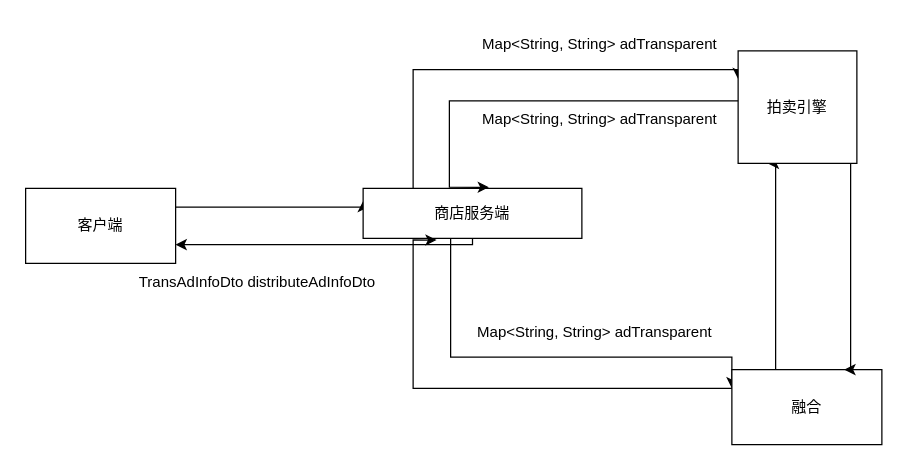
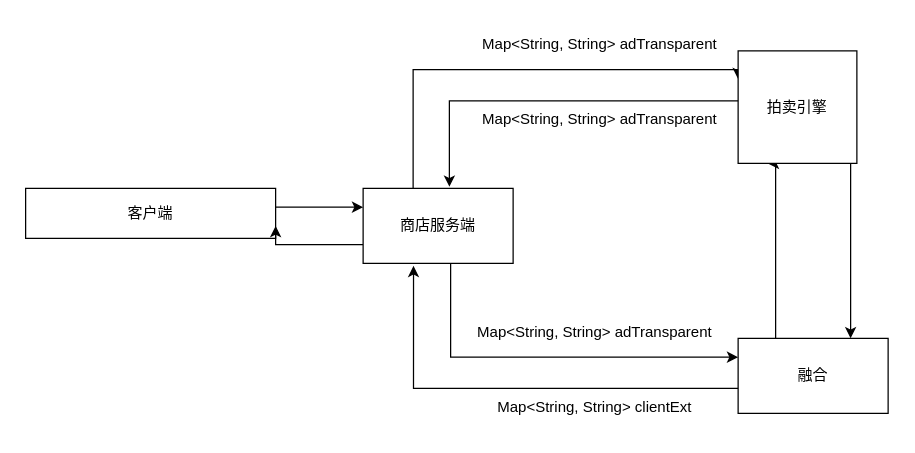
node "商店服务端": size 219x50 -> 150x75
node "客户端": size 150x75 -> 250x50
node "TransAdInfoDto distributeAdInfoDto": removed
node "Map<String, String> clientExt": added
node "融合": moved (807, 407) -> (813, 376)
